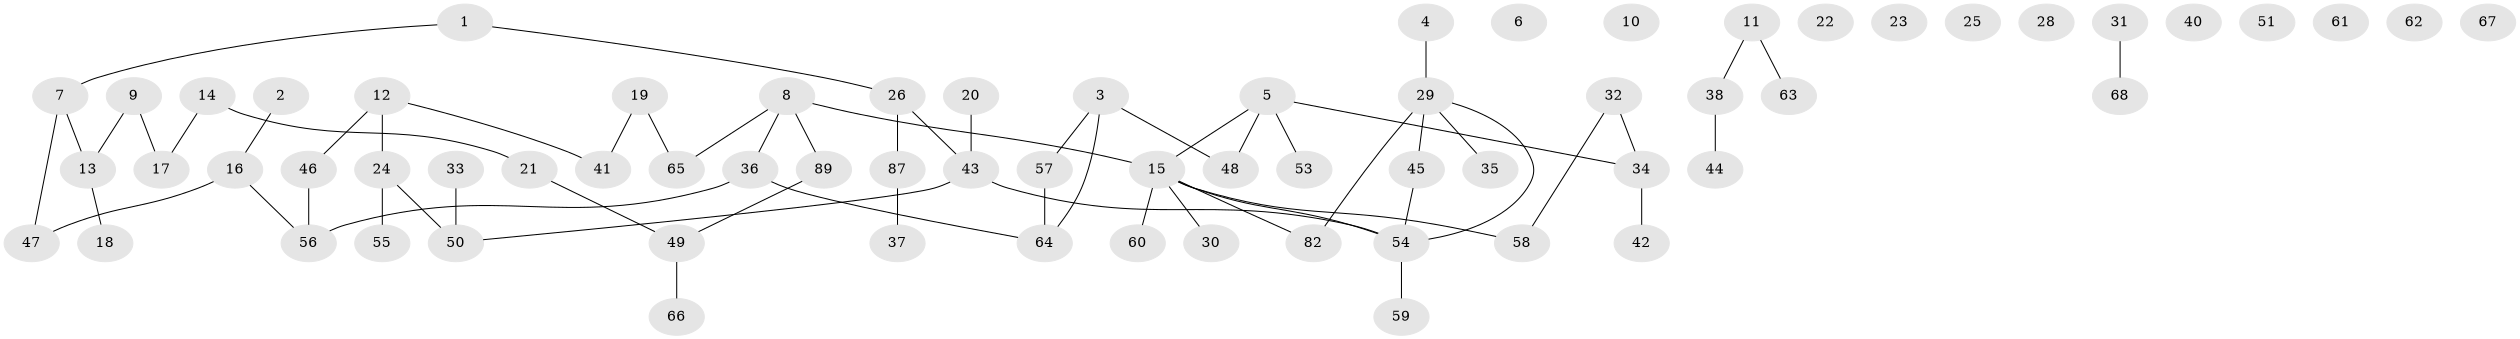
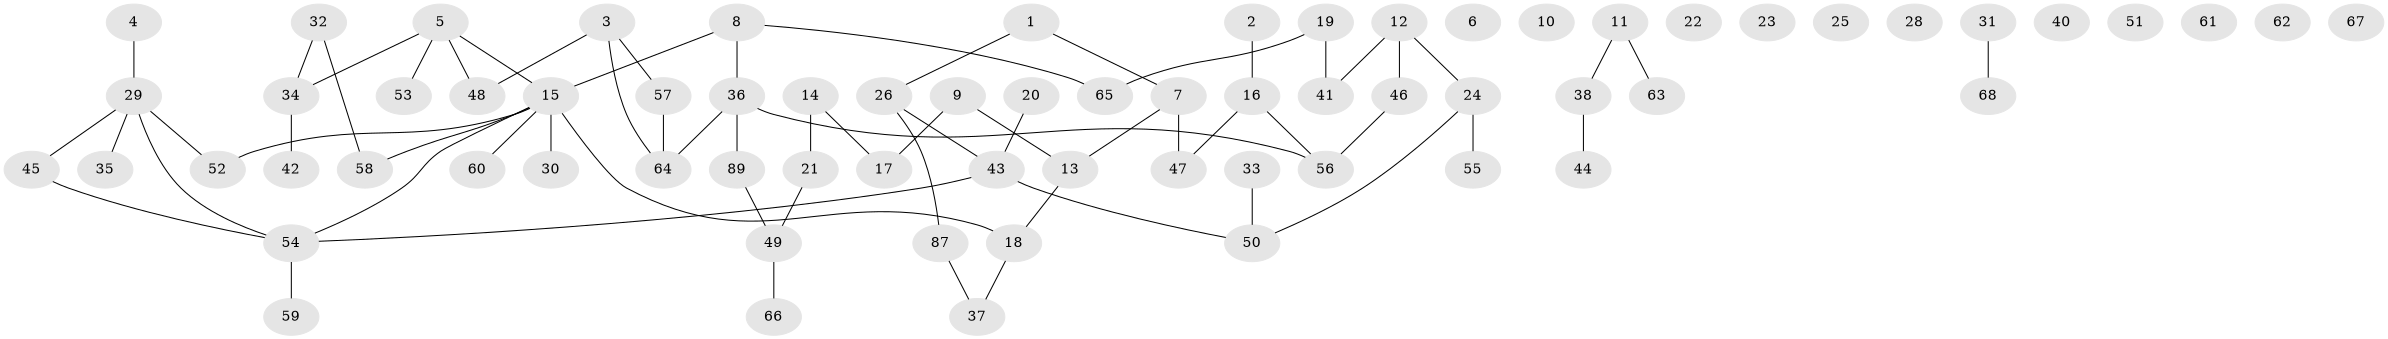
edge "8" -- "89": now "36" -- "89"
edge "15" -- "18": added
node "82": label "82" -> "52"
edge "18" -- "37": added
